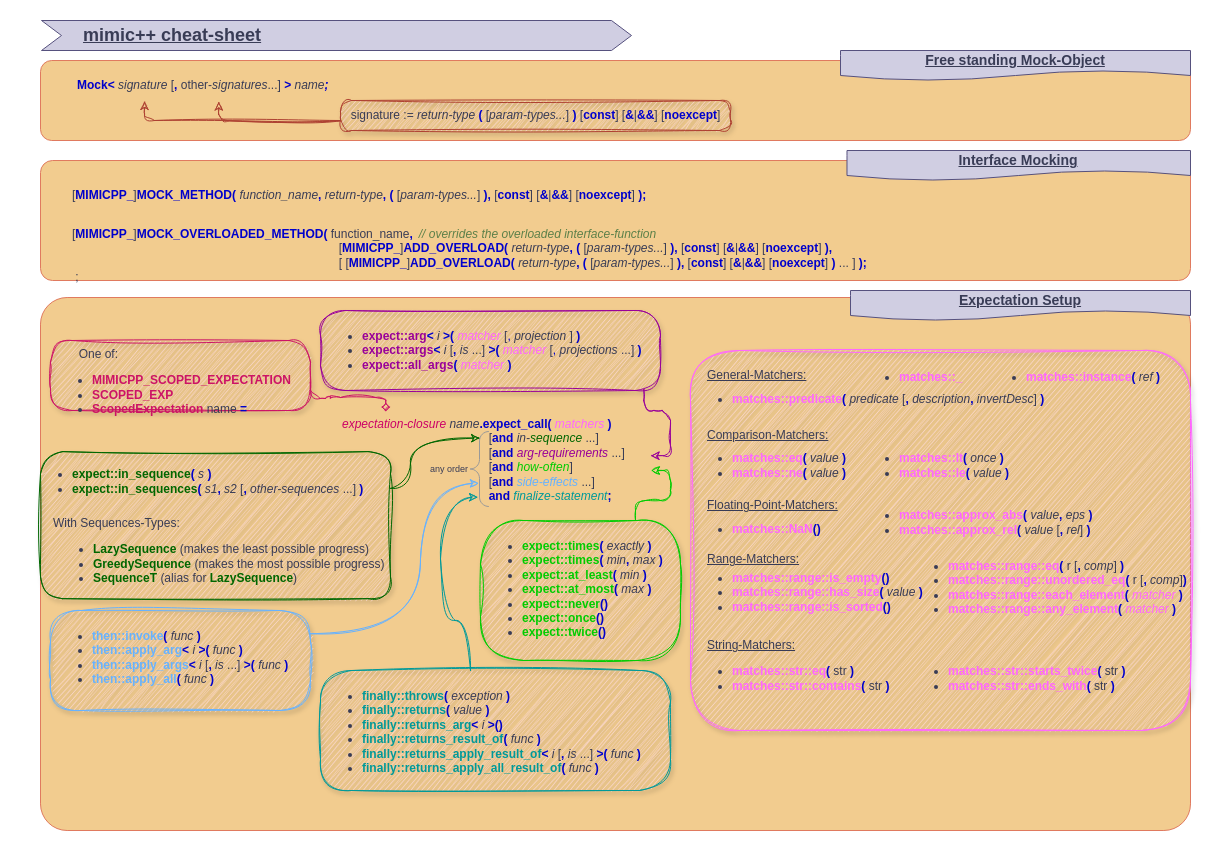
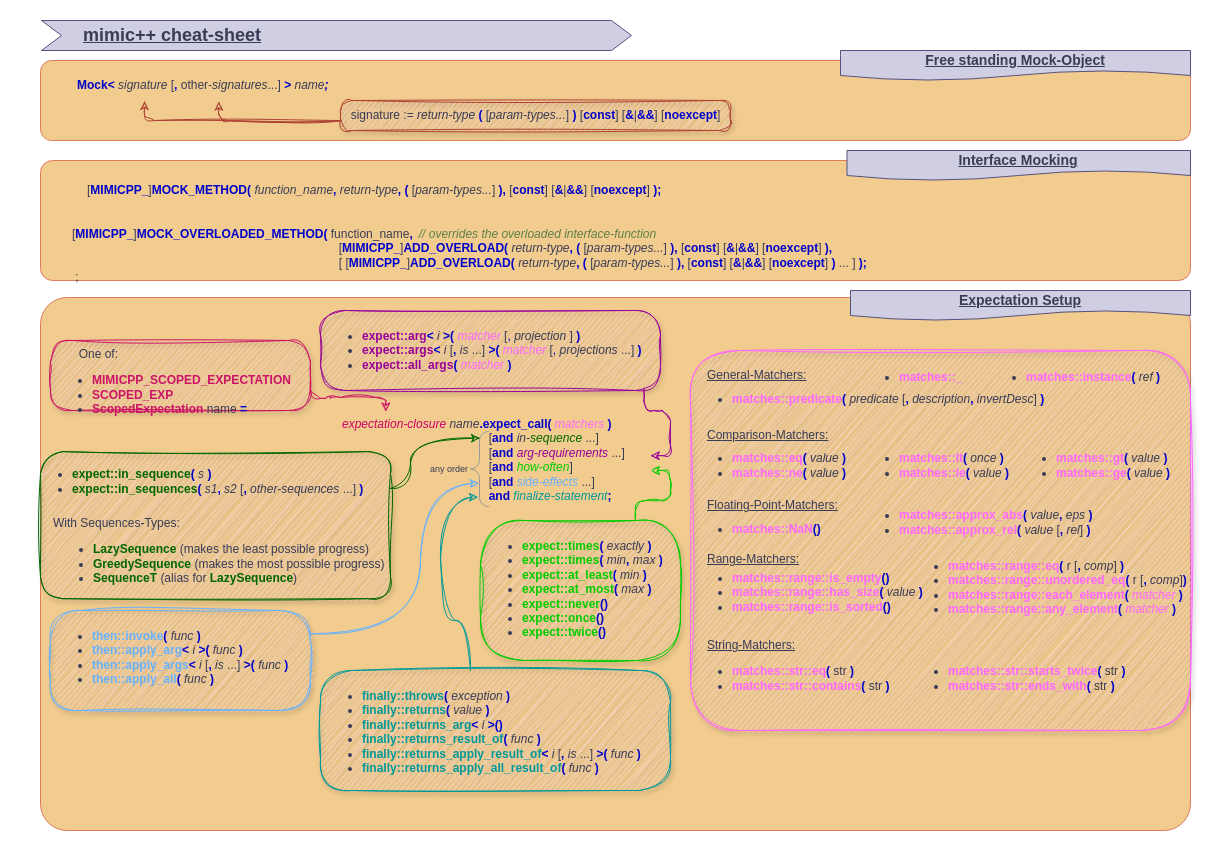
node "[MIMICPP_]MOCK_METHOD( function_name, return-type, ( [param-types...] ), [const] [&|&&] [noexcept] );": moved (370, 196) -> (385, 191)
edge "One of: MIMICPP_SCOPED_EXPECTATION SCOPED_EXP ScopedExpectation name =" -> "expectation-closure name.expect_call( matchers ) [and in-sequence ...] [and arg-requirements ...] [and how-often] [and side-effects ...] and finalize-statement;": arrowhead diamond -> classic
node "matches::gt( value ) matches::ge( value )": added
